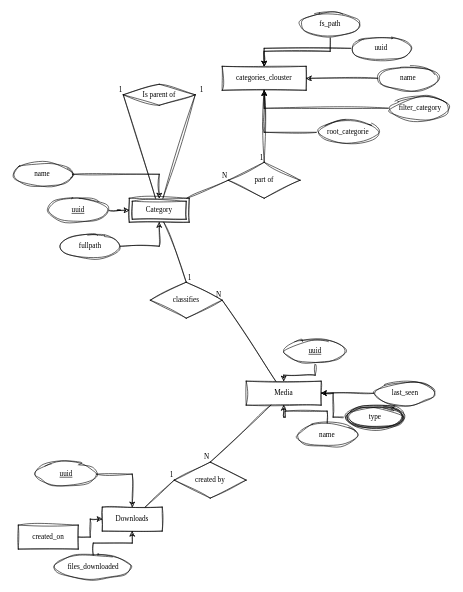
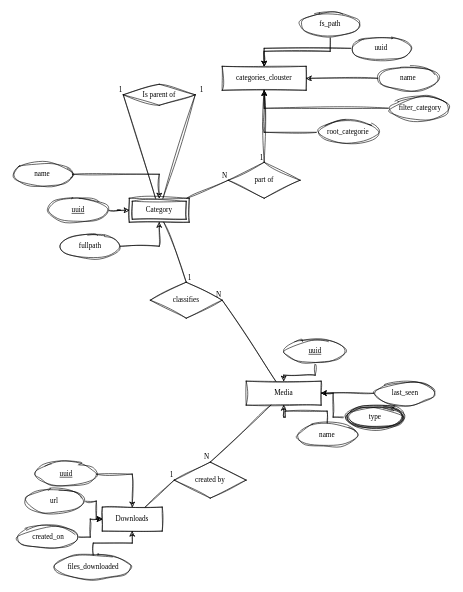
node "url": added
edge "url" -> "Downloads": added
node "created_on": shape rectangle -> ellipse
